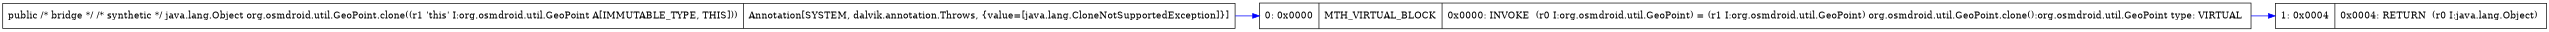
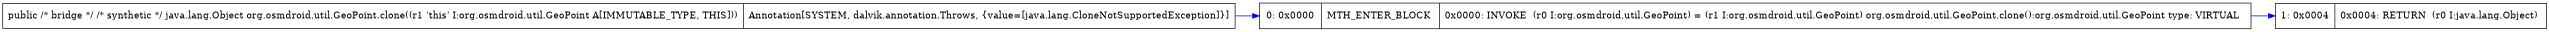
node "0: 0x0000": text "MTH_VIRTUAL_BLOCK" -> "MTH_ENTER_BLOCK"
